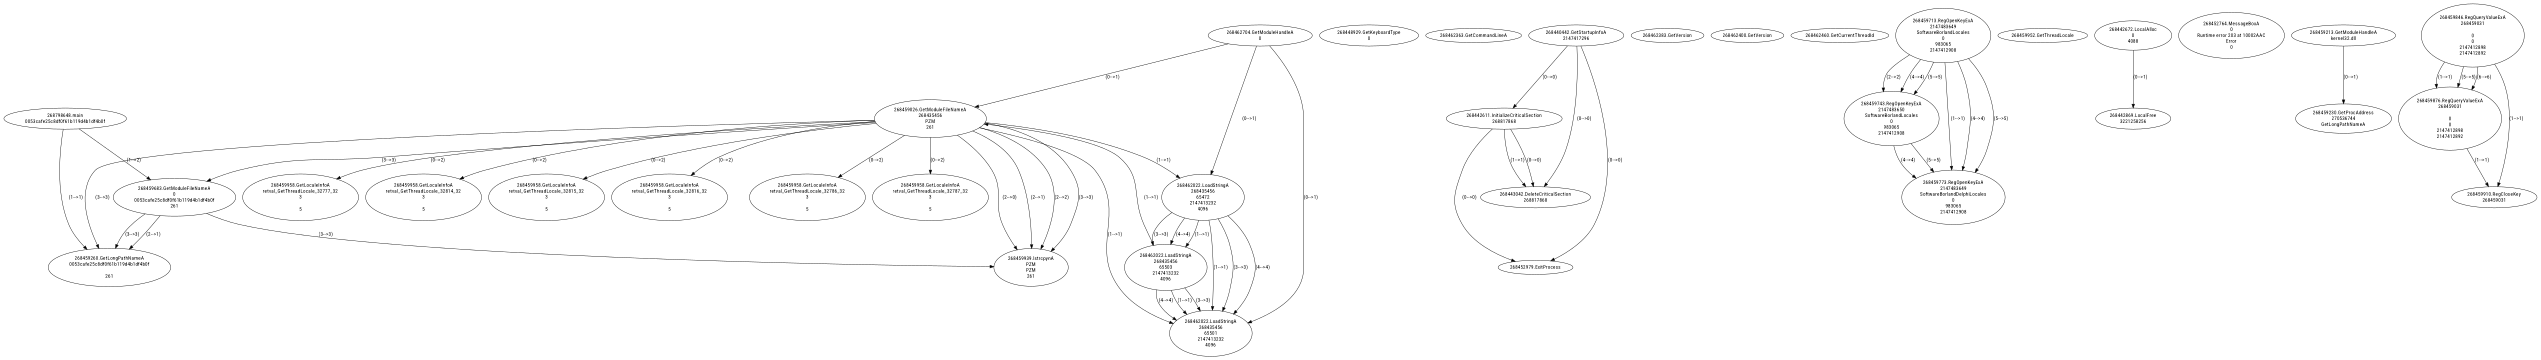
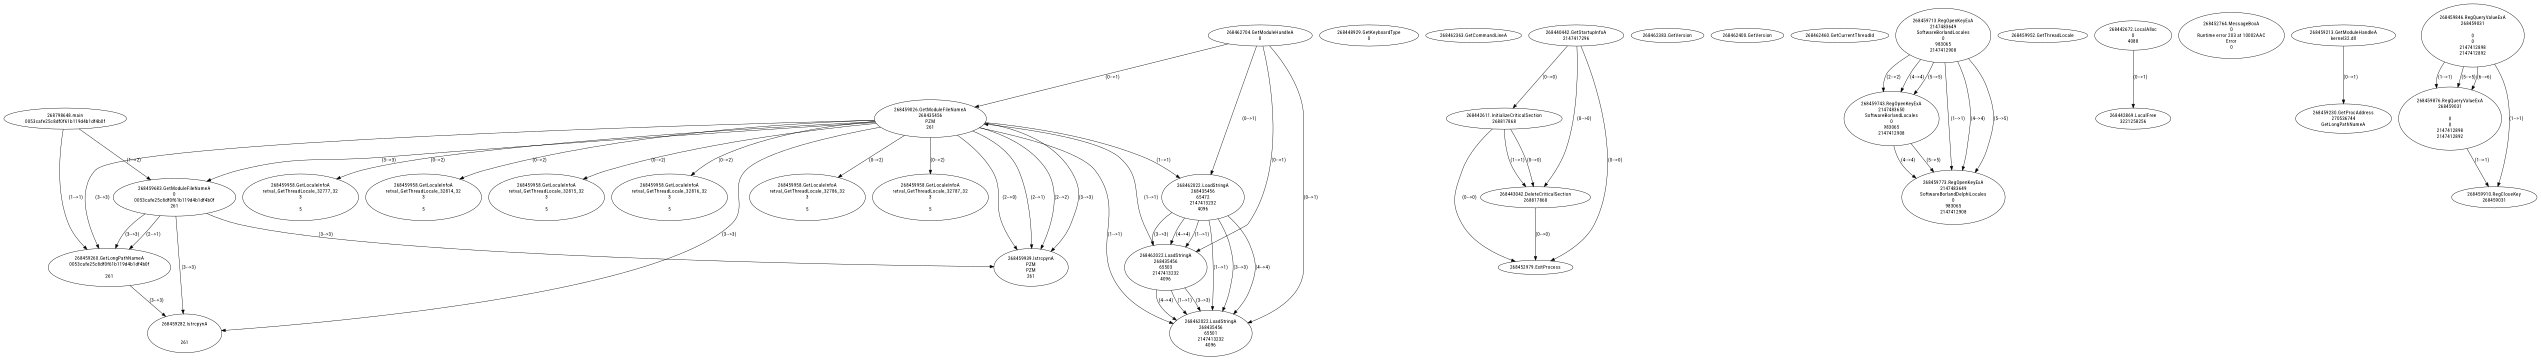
edge "268462704.GetModuleHandleA 0" -> "268462022.LoadStringA 268435456 65503 2147413232 4096": added, label "(0-->1)"
edge "268443042.DeleteCriticalSection 268817868" -> "268452979.ExitProcess": added, label "(0-->0)"
node "268459282.lstrcpynA 261": added
